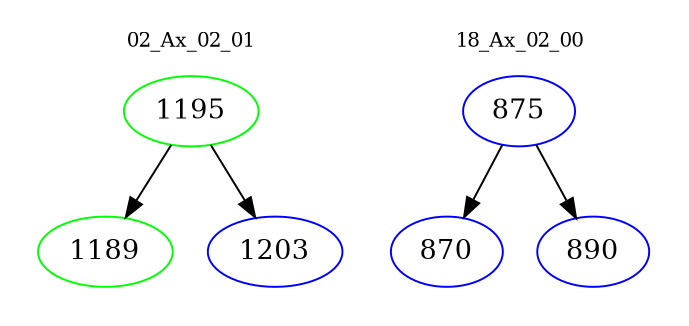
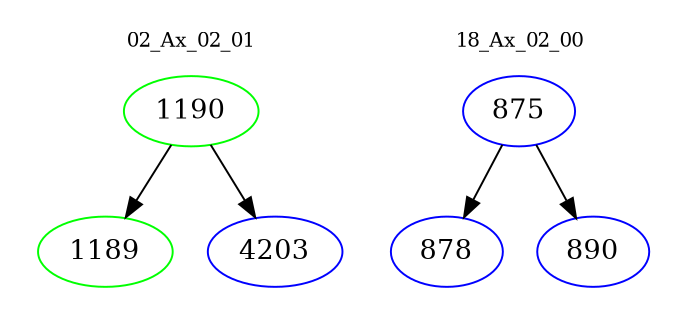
node "1195": label "1195" -> "1190"
node "1203": label "1203" -> "4203"
node "870": label "870" -> "878"
